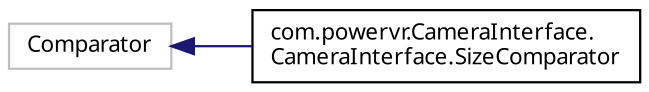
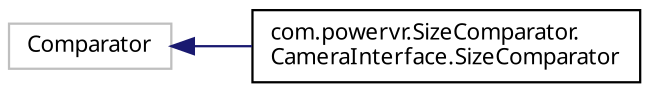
node "com.powervr.CameraInterface. CameraInterface.SizeComparator": label "com.powervr.CameraInterface. CameraInterface.SizeComparator" -> "com.powervr.SizeComparator. CameraInterface.SizeComparator"
